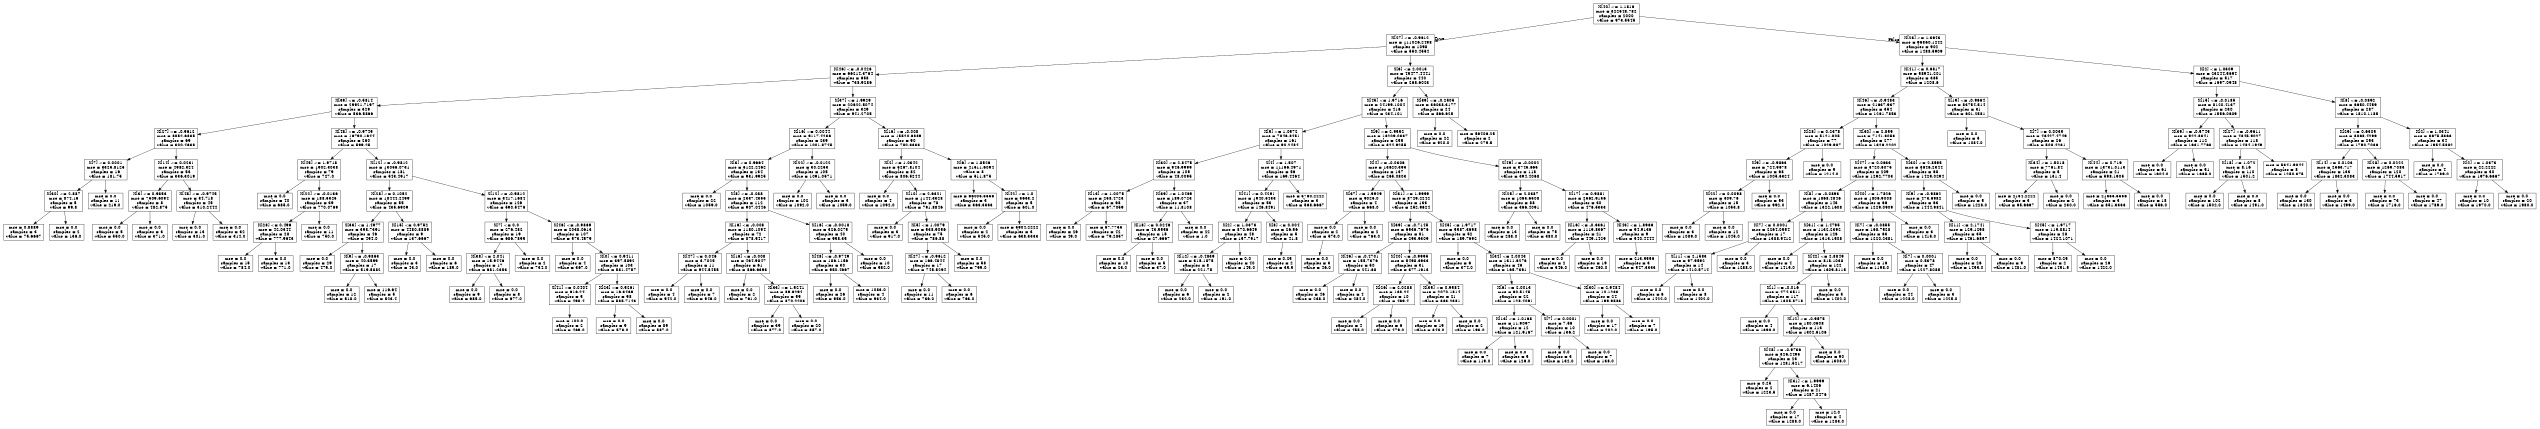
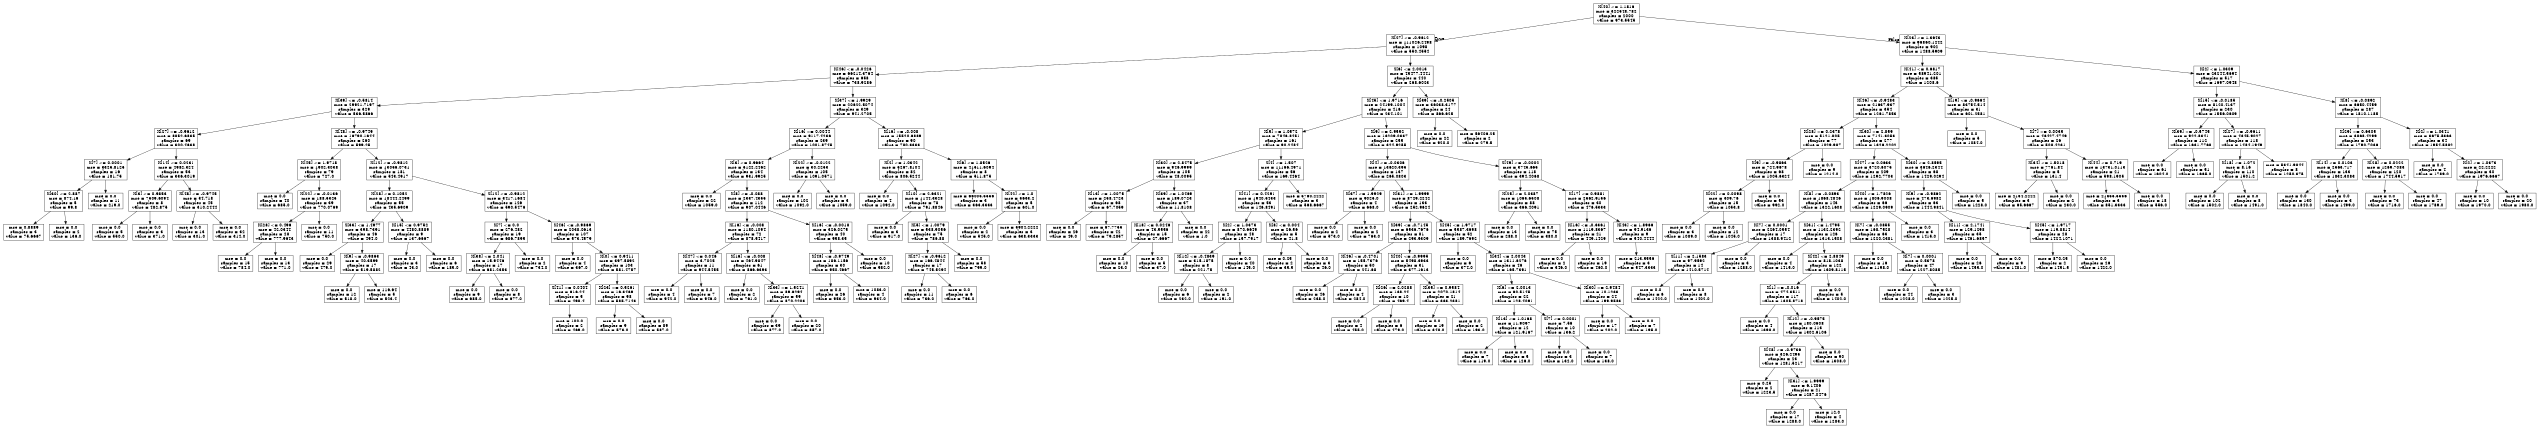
node "X[6] <= 1.8526 mse = 41511.6094 value = 8 value = 511.875": label "X[6] <= 1.8526 mse = 41511.6094 value = 8 value = 511.875" -> "X[6] <= 1.8526 mse = 41511.6094 samples = 8 value = 511.875"
edge "mse = 0.0 samples = 2 value = 573.0" -> "mse = 0.0 samples = 3 value = 46.0": now "X[8] <= 0.004 mse = 26.56 samples = 5 value = 41.8" -> "mse = 0.0 samples = 3 value = 46.0"
